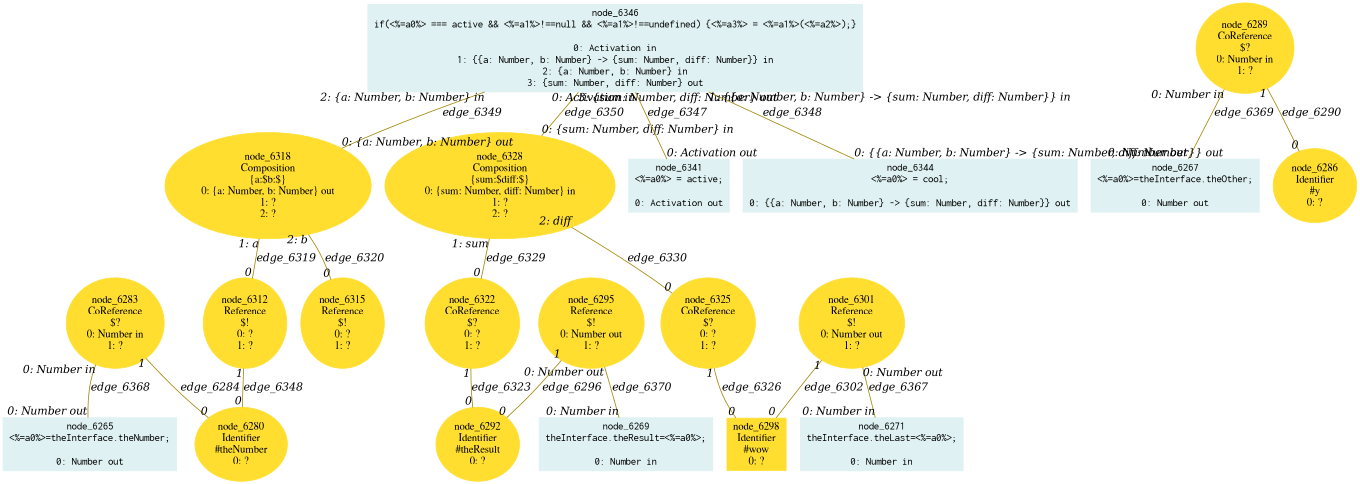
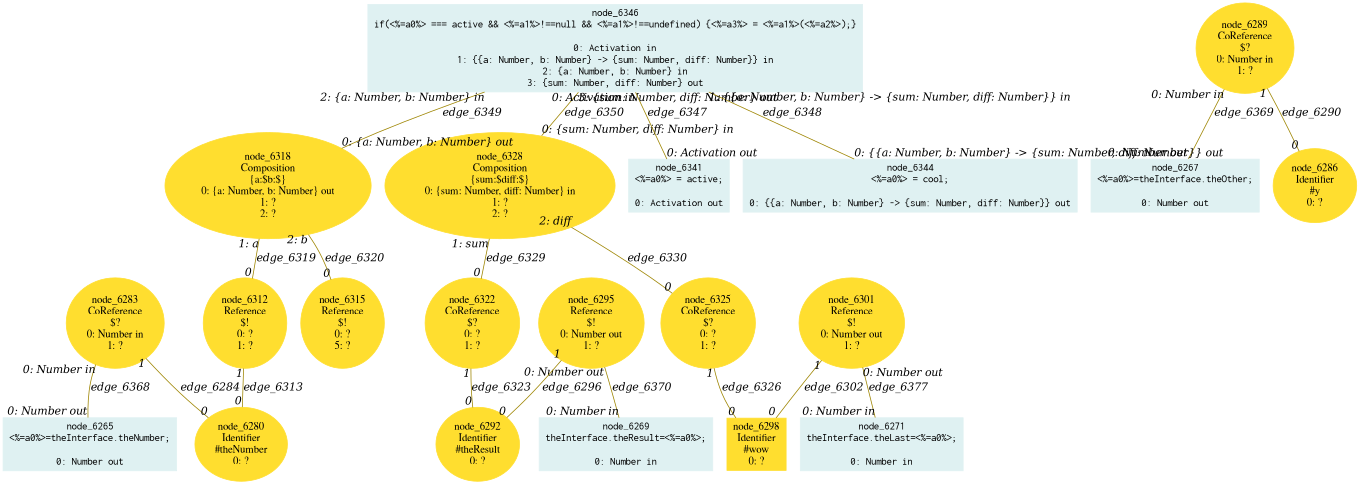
node "node_6315 Reference $! 0: ? 1: ?": label "node_6315 Reference $! 0: ? 1: ?" -> "node_6315 Reference $! 0: ? 5: ?"
edge "node_6312 Reference $! 0: ? 1: ?" -- "node_6280 Identifier #theNumber 0: ?": label "edge_6348" -> "edge_6313"
edge "node_6301 Reference $! 0: Number out 1: ?" -- "node_6271 theInterface.theLast=<%=a0%>; 0: Number in": label "edge_6367" -> "edge_6377"
